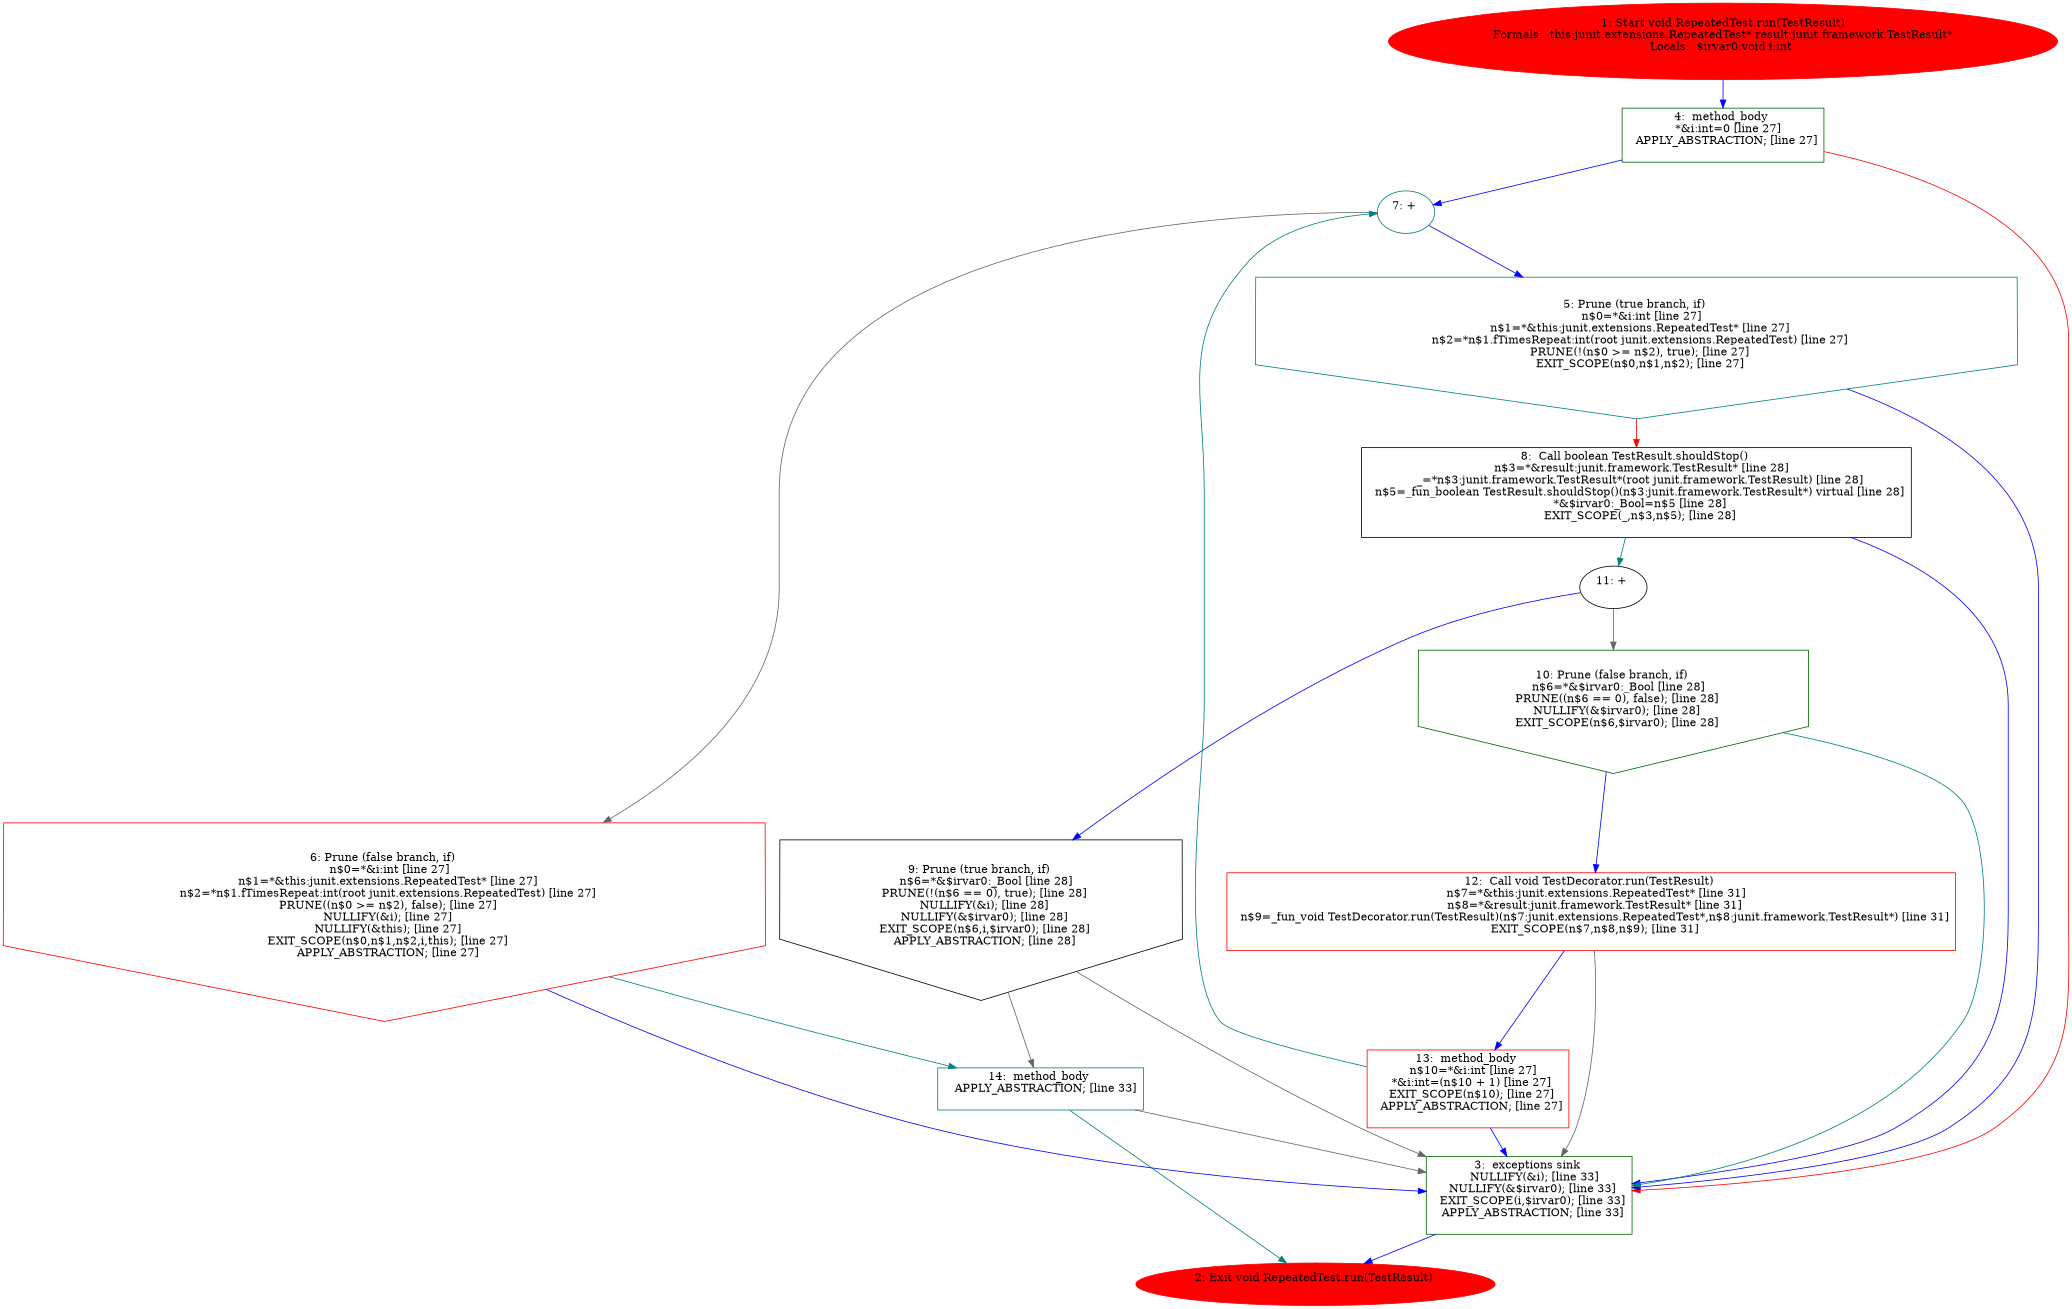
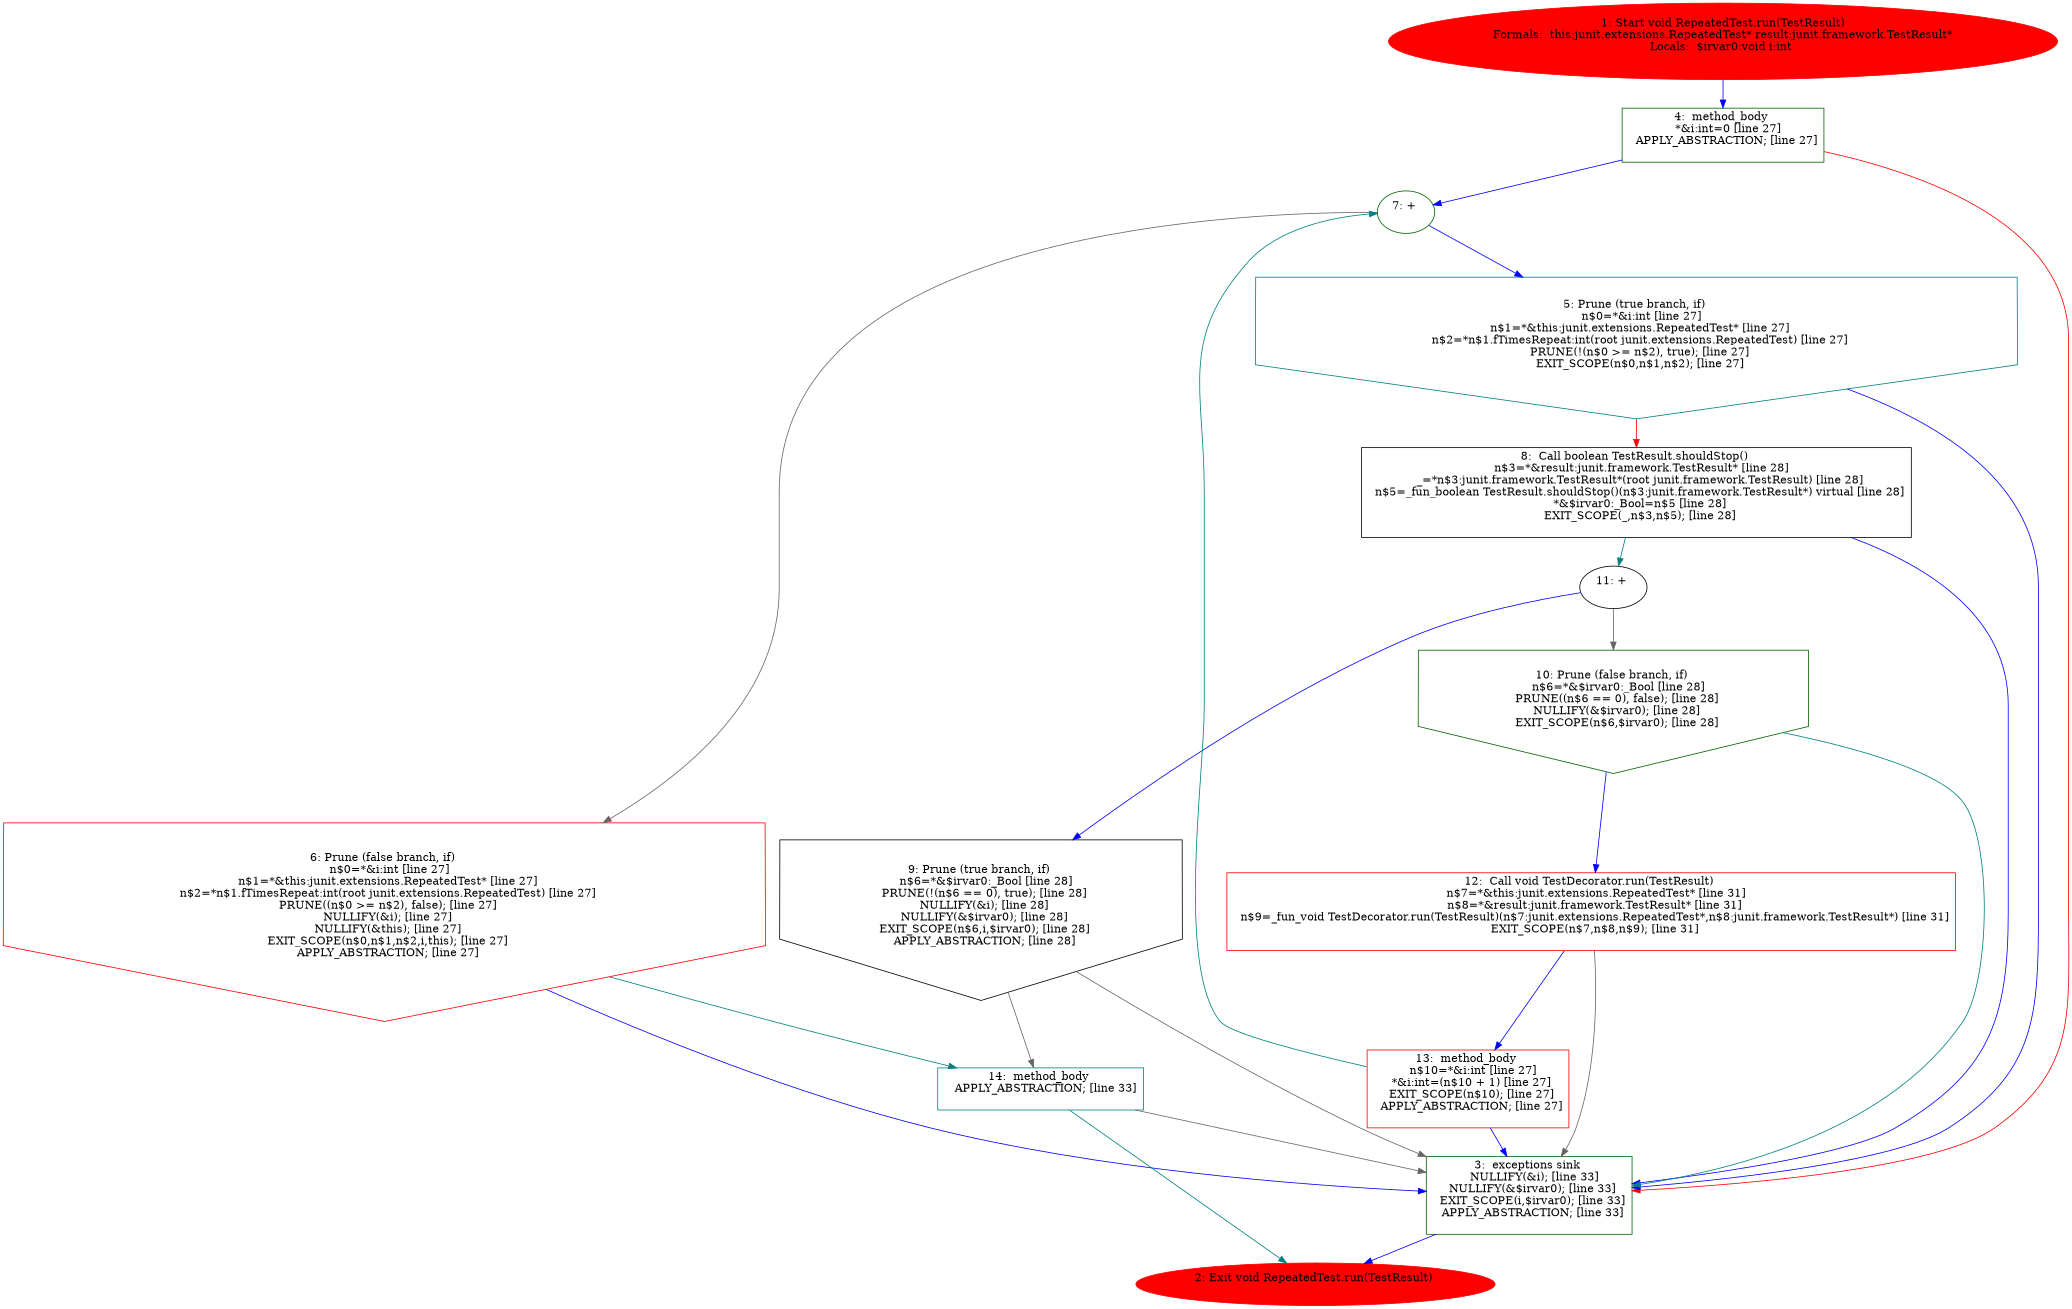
node "7: +": color teal -> darkgreen
